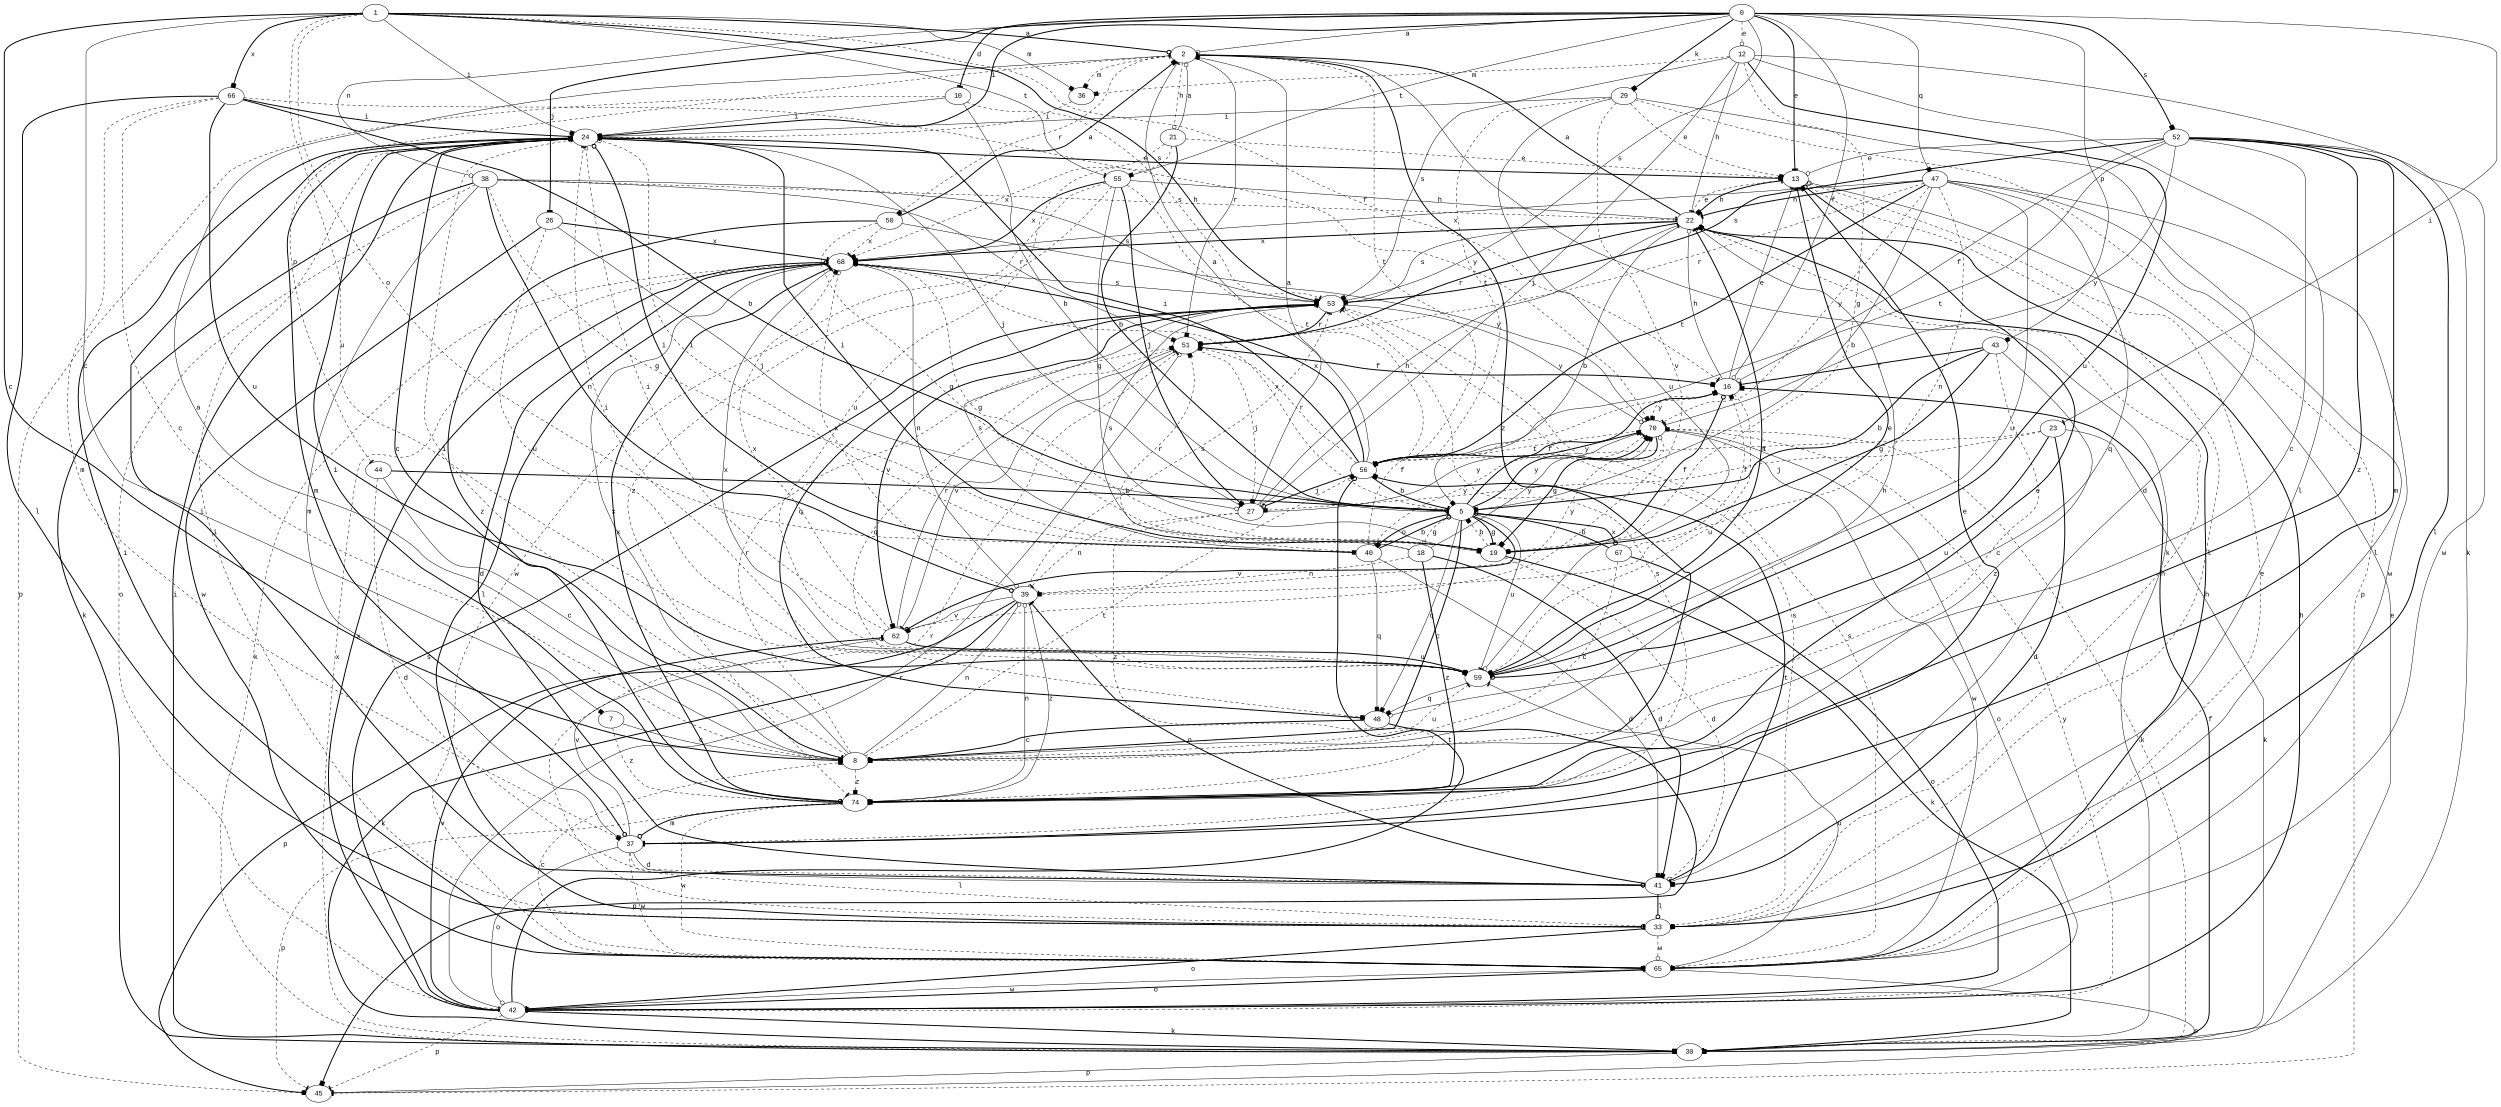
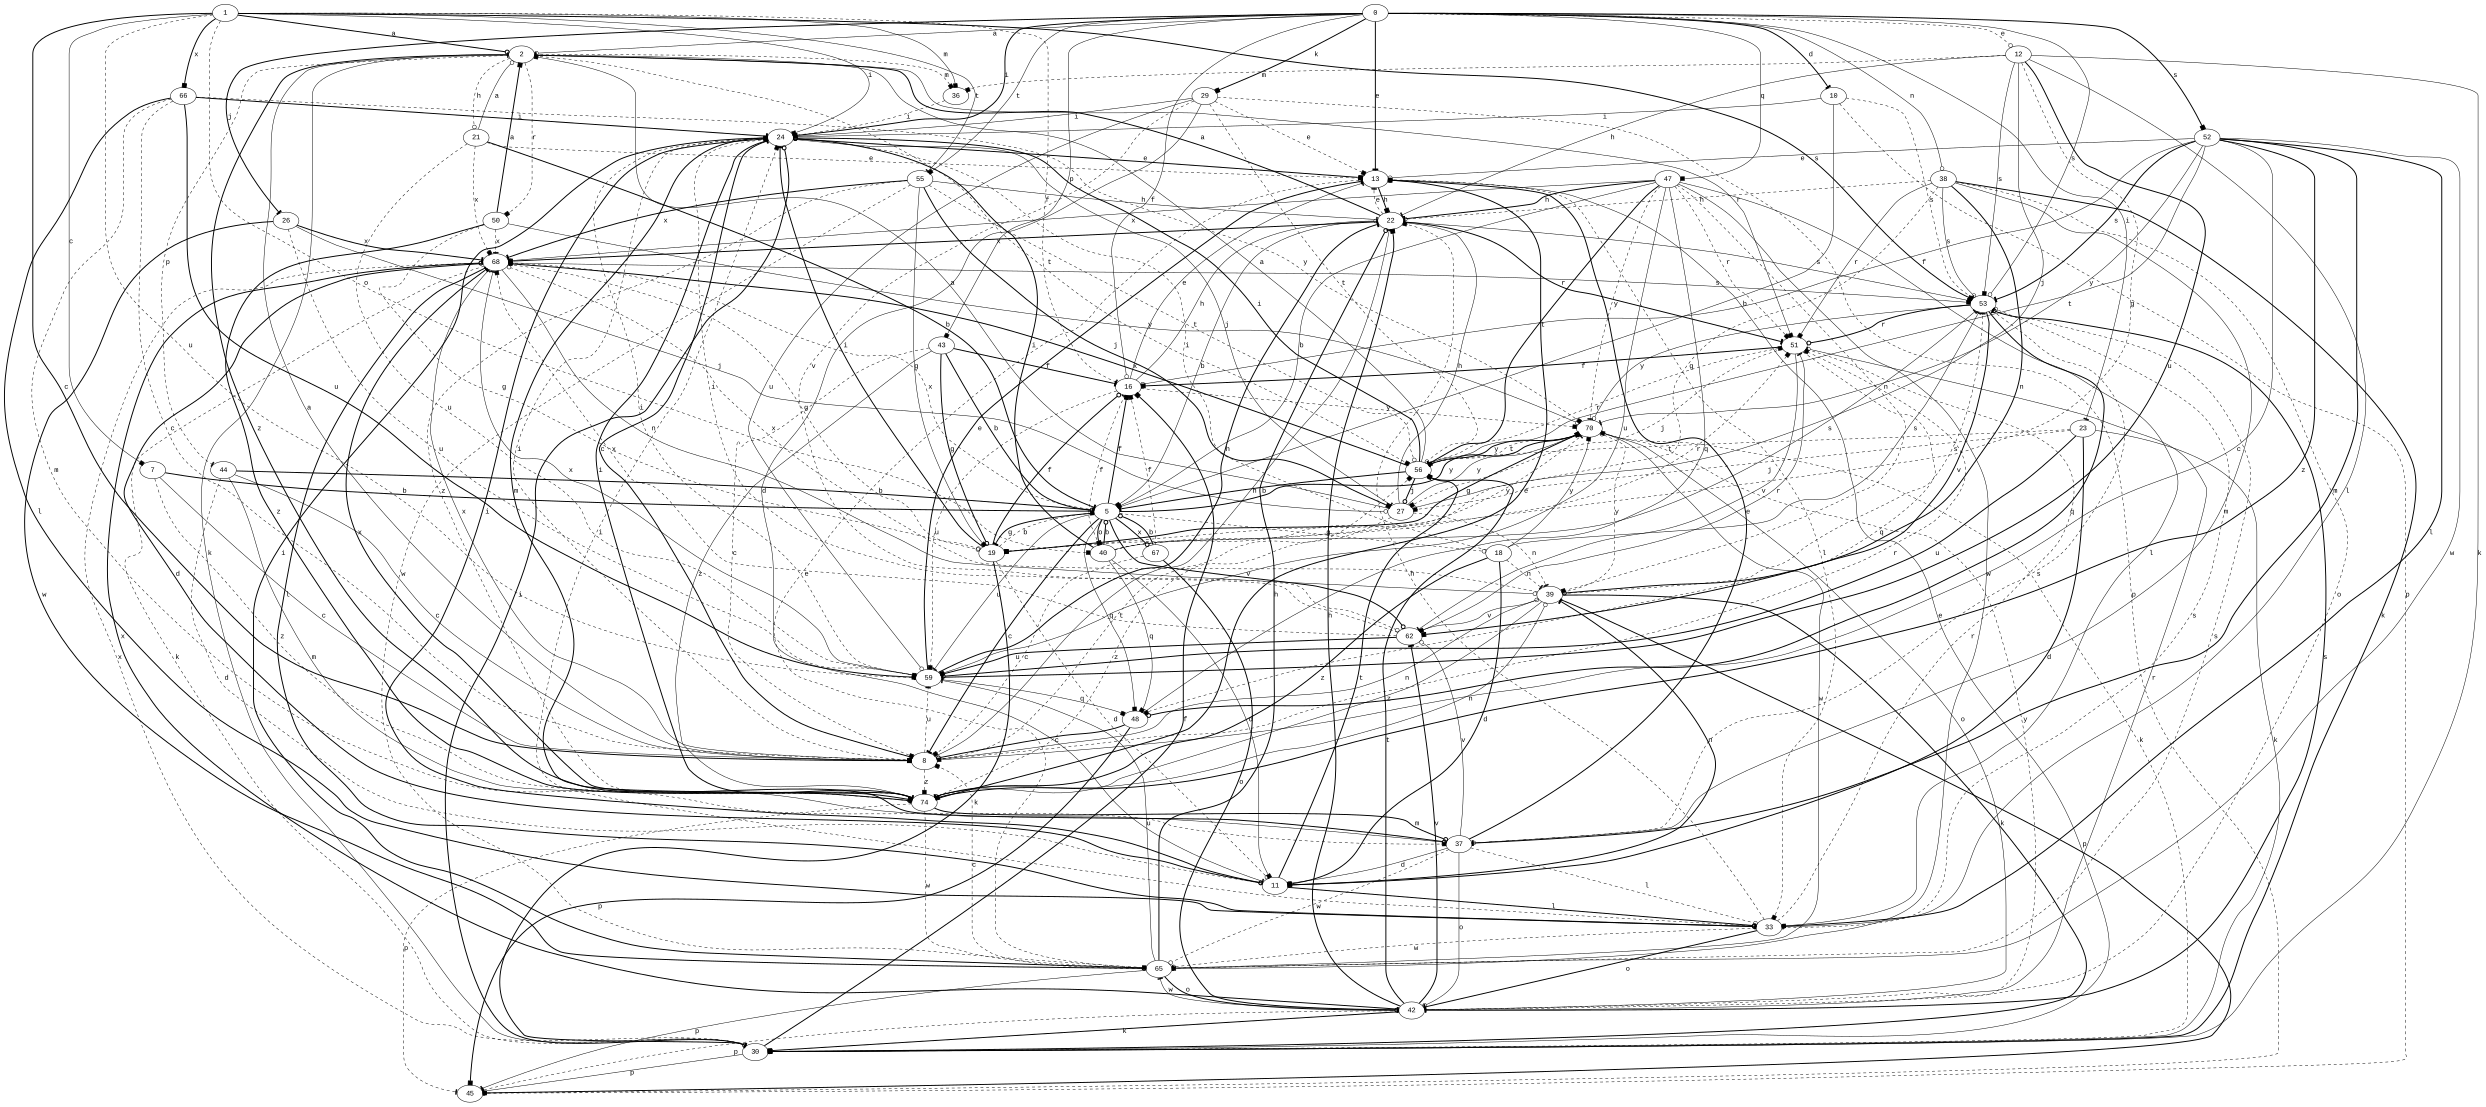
edge "66" -> "5": now "7" -> "5"
edge "44" -> "37": added, label "m"
node "41": label "41" -> "11"
edge "74" -> "65": arrowhead tee -> odot
